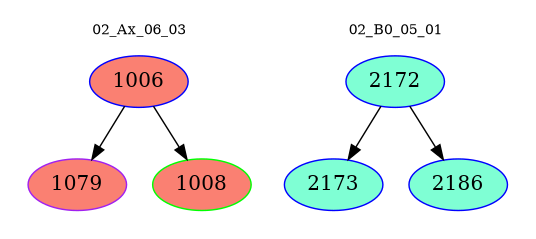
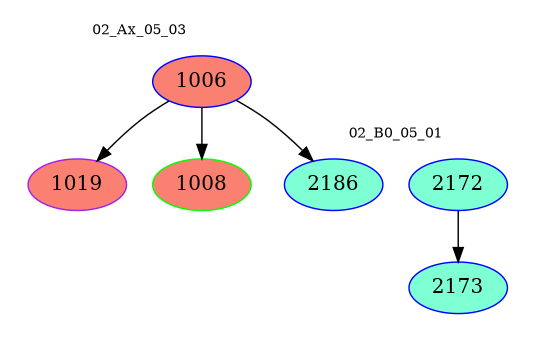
cluster "02_Ax_06_03": label "02_Ax_06_03" -> "02_Ax_05_03"
edge "2172" -> "2186": now "1006" -> "2186"
node "1079": label "1079" -> "1019"
